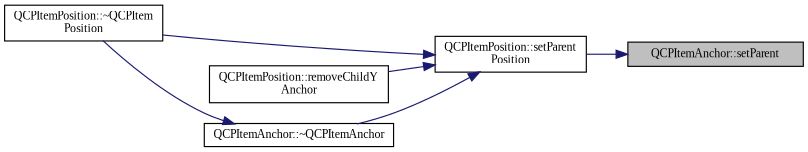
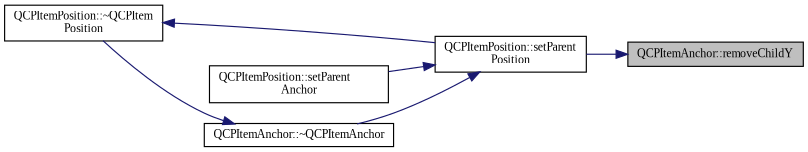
edge "QCPItemPosition::~QCPItem Position" -> "QCPItemPosition::setParent Position": reversed
node "QCPItemAnchor::setParent": label "QCPItemAnchor::setParent" -> "QCPItemAnchor::removeChildY"
node "QCPItemPosition::removeChildY Anchor": label "QCPItemPosition::removeChildY Anchor" -> "QCPItemPosition::setParent Anchor"
